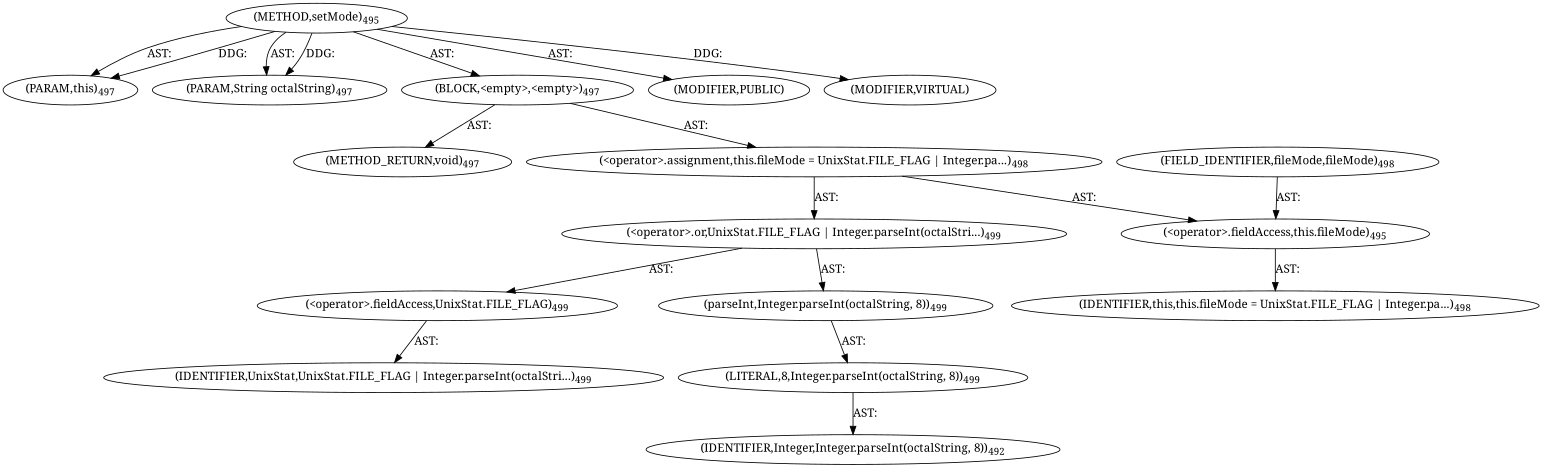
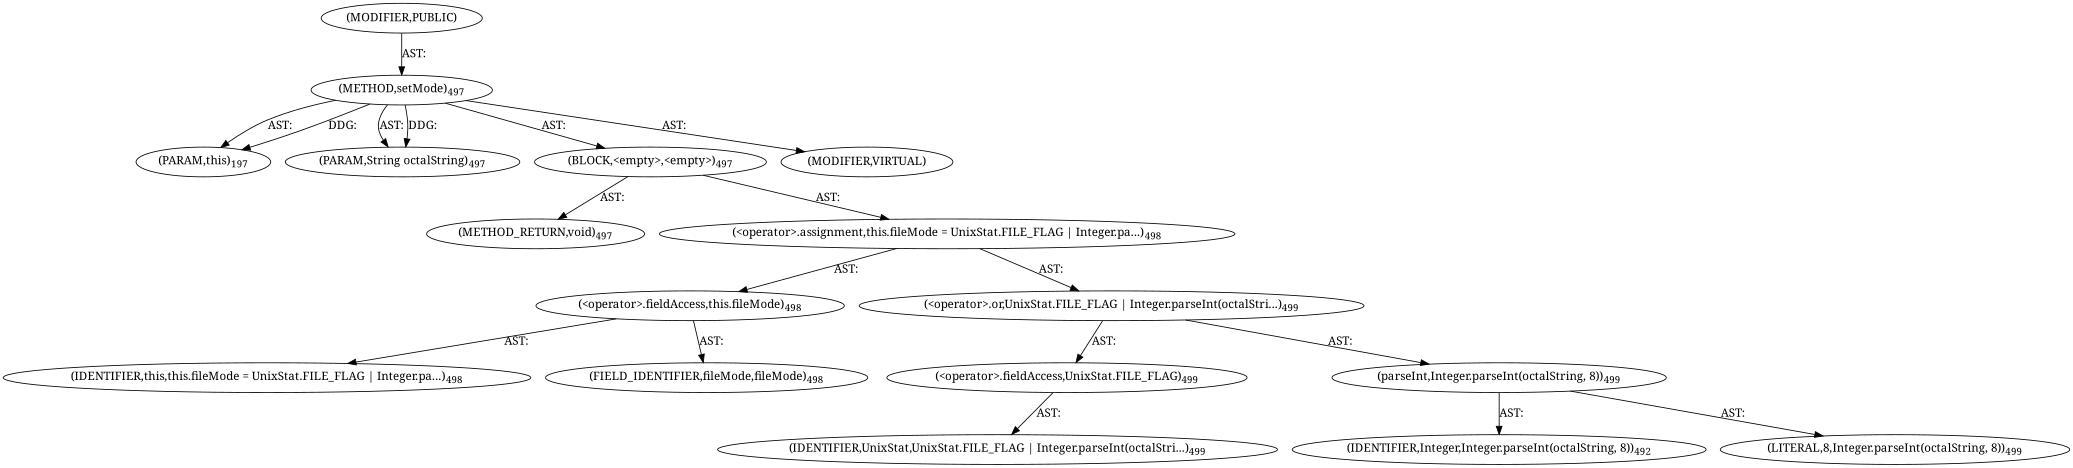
node "(METHOD,setMode)": text "495" -> "497"
edge "(METHOD,setMode)" -> "(MODIFIER,PUBLIC)": reversed
edge "(METHOD,setMode)" -> "(MODIFIER,VIRTUAL)": label "DDG: " -> "AST: "
node "(PARAM,this)": text "497" -> "197"
edge "(FIELD_IDENTIFIER,fileMode,fileMode)" -> "(<operator>.fieldAccess,this.fileMode)": reversed
node "(<operator>.fieldAccess,this.fileMode)": text "495" -> "498"
edge "(LITERAL,8,Integer.parseInt(octalString, 8))" -> "(IDENTIFIER,Integer,Integer.parseInt(octalString, 8))": now "(parseInt,Integer.parseInt(octalString, 8))" -> "(IDENTIFIER,Integer,Integer.parseInt(octalString, 8))"
